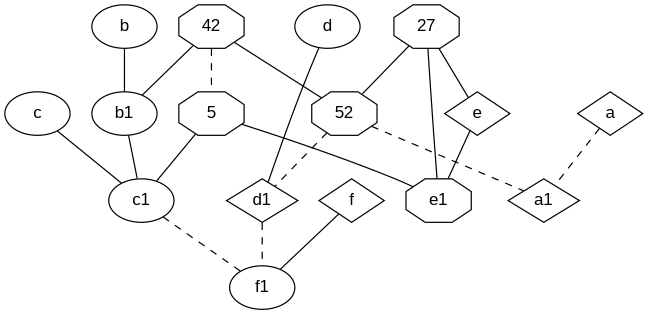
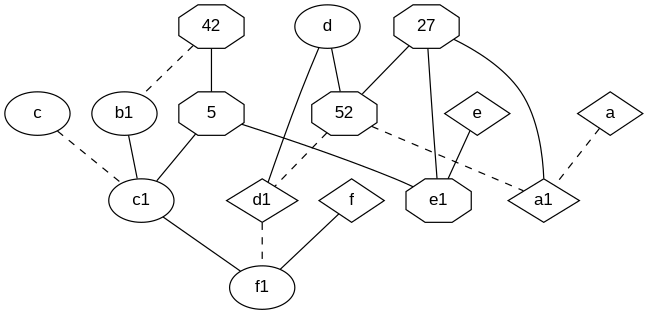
node "b": removed
edge "42" -- "b1": style solid -> dashed
edge "42" -- "5": style dashed -> solid
edge "42" -- "52": now "d" -- "52"
edge "27" -- "e": now "27" -- "a1"
edge "c" -- "c1": style solid -> dashed
edge "c1" -- "f1": style dashed -> solid
